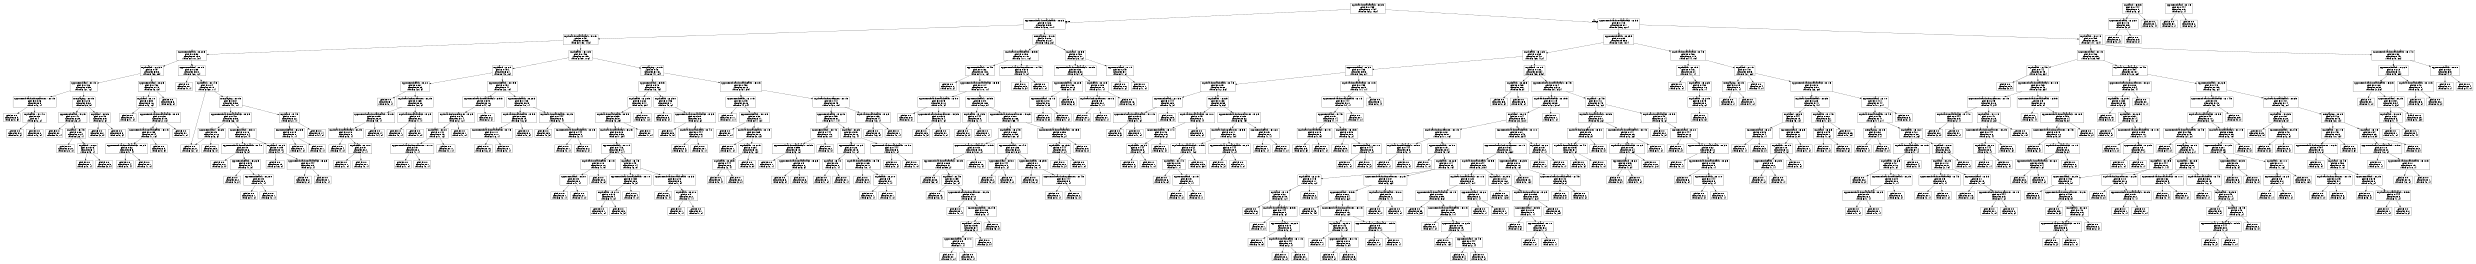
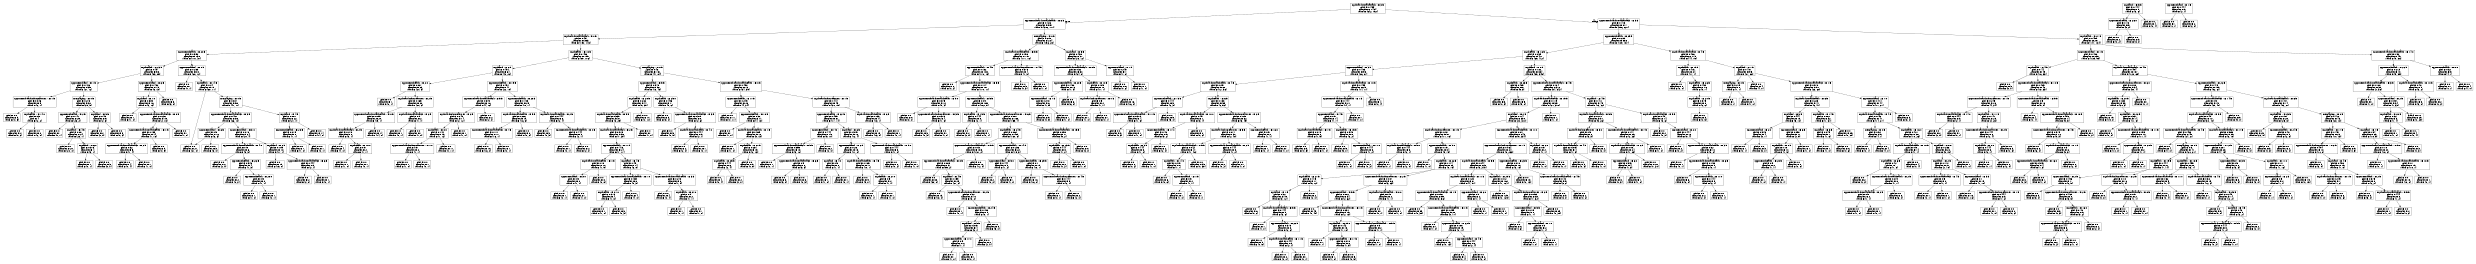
node "gini = 0.0 samples = 19 value = [0, 19]": removed
node "my_health <= 6.5 gini = 0.42 samples = 10 value = [7, 3]": label "my_health <= 6.5 gini = 0.42 samples = 10 value = [7, 3]" -> "my_health <= 6.5 gini = 0.42 gini = 10 value = [7, 3]"
